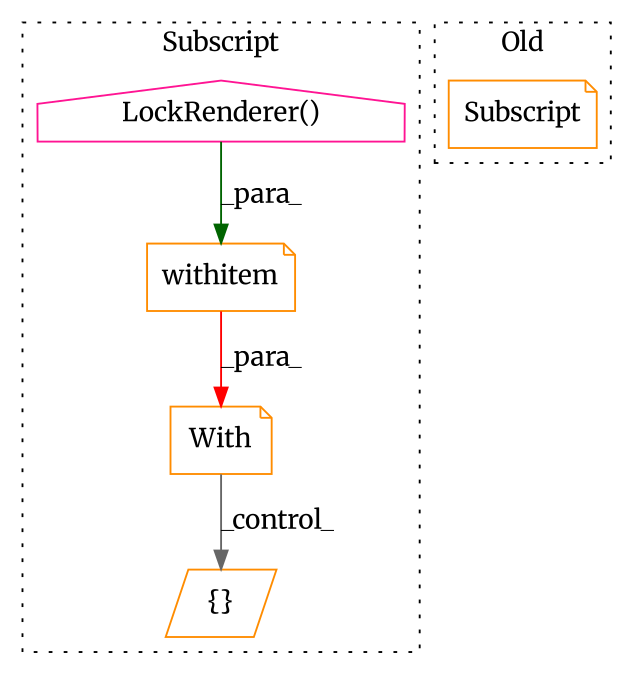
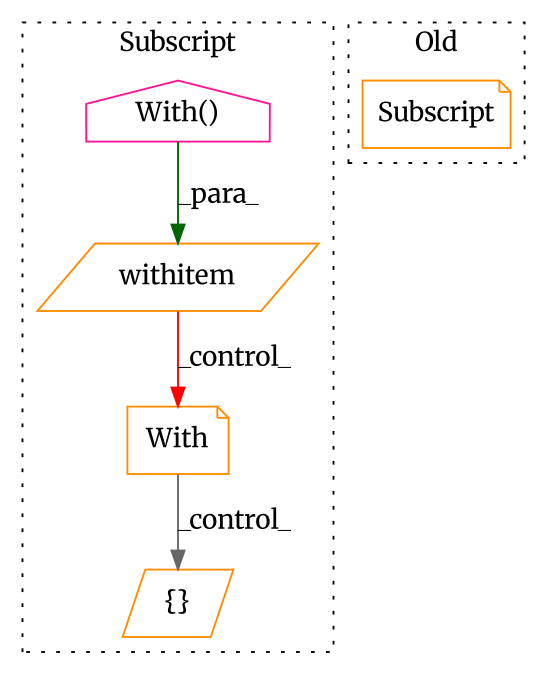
node "LockRenderer()": label "LockRenderer()" -> "With()"
node "withitem": shape note -> parallelogram
edge "withitem" -> "With": label "_para_" -> "_control_"
